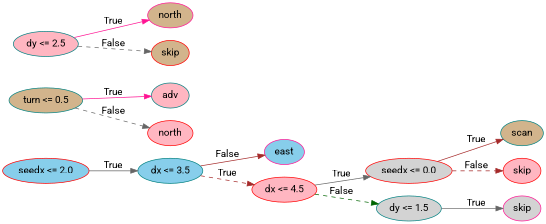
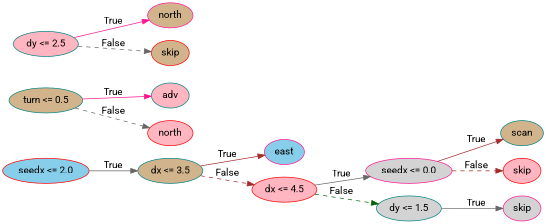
edge "dx <= 3.5" -> "east": label "False" -> "True"
node "dx <= 3.5": fillcolor skyblue -> tan
node "seedx <= 0.0": color red -> deeppink
edge "dx <= 3.5" -> "dx <= 4.5": label "True" -> "False"
